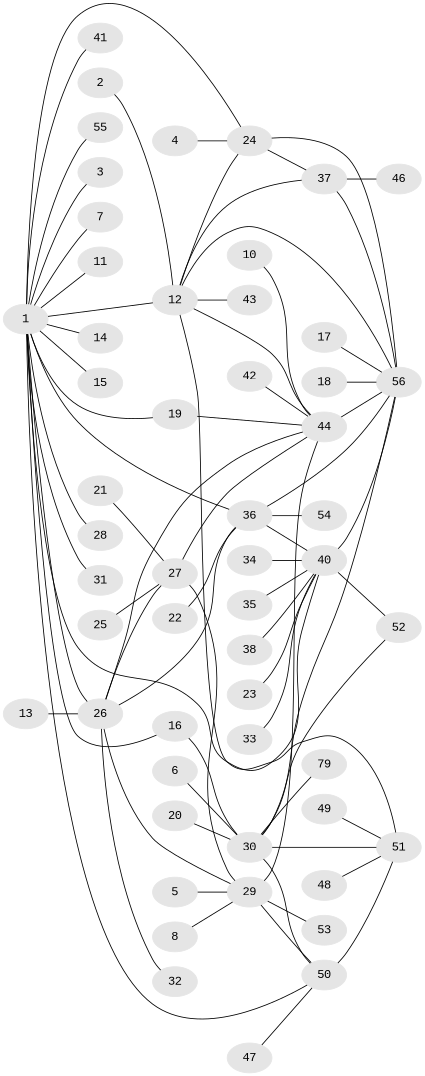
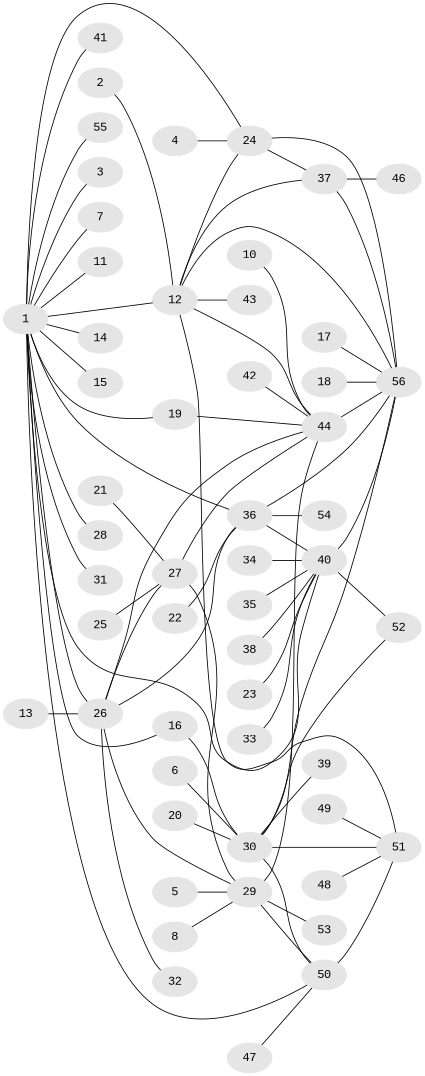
node "79": label "79" -> "39"
